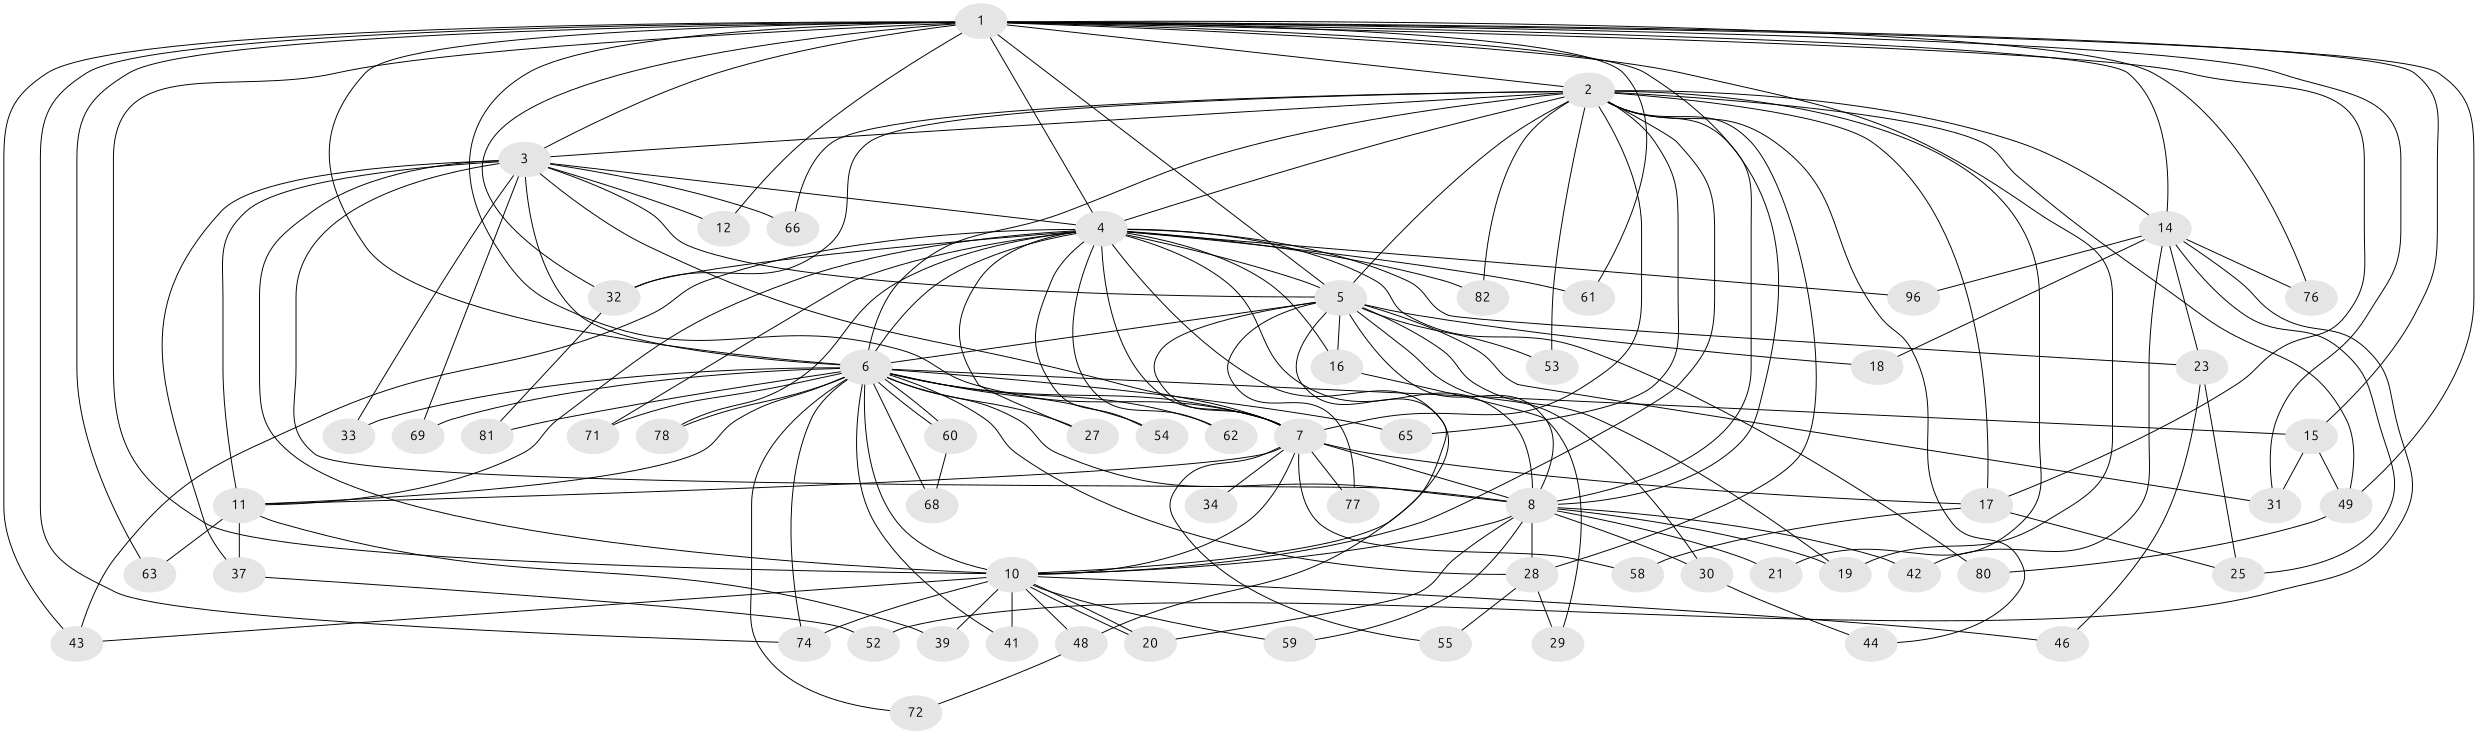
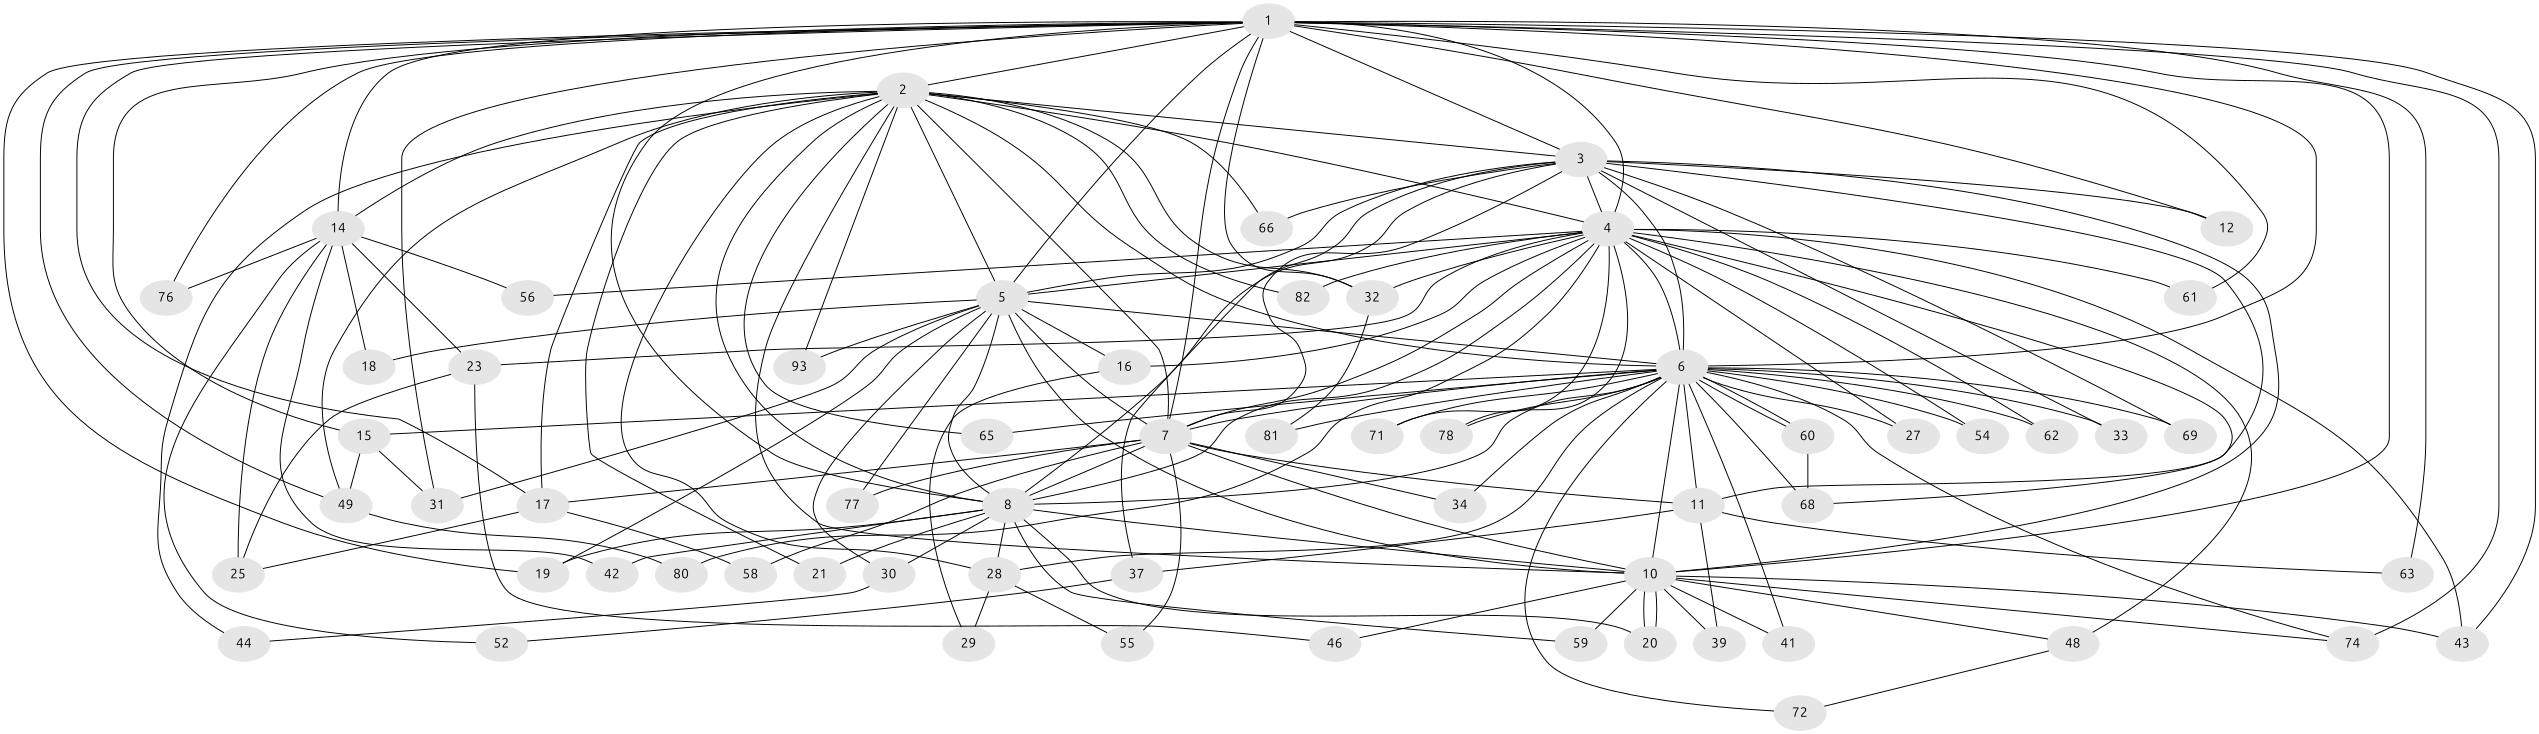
node "96": label "96" -> "56"
edge "4" -- "11": now "4" -- "68"
node "53": label "53" -> "93"
edge "6" -- "34": added
